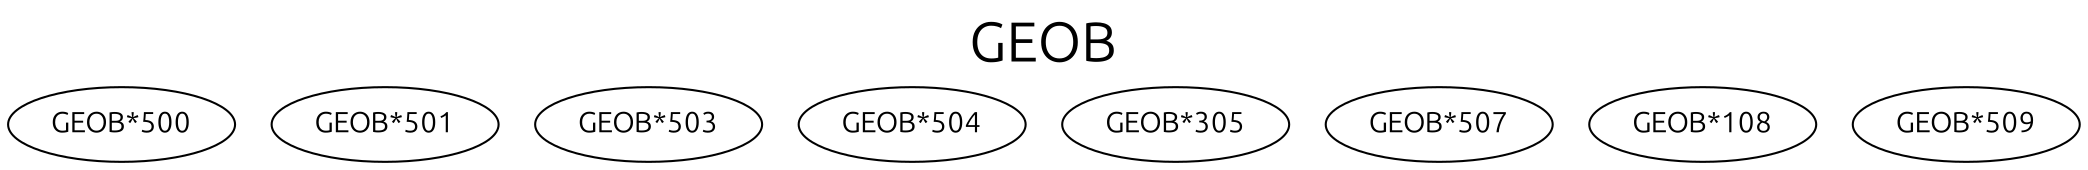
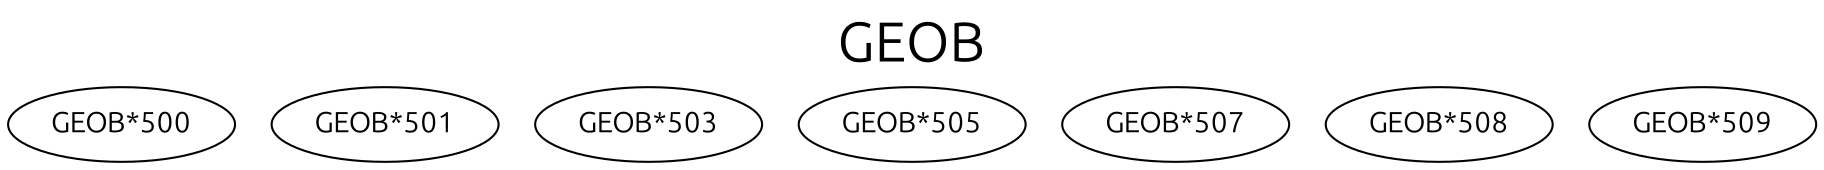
node "GEOB*504": removed
node "GEOB*305": label "GEOB*305" -> "GEOB*505"
node "GEOB*108": label "GEOB*108" -> "GEOB*508"
